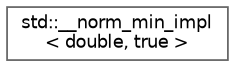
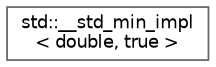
node "std::__norm_min_impl < double, true >": label "std::__norm_min_impl < double, true >" -> "std::__std_min_impl < double, true >"
